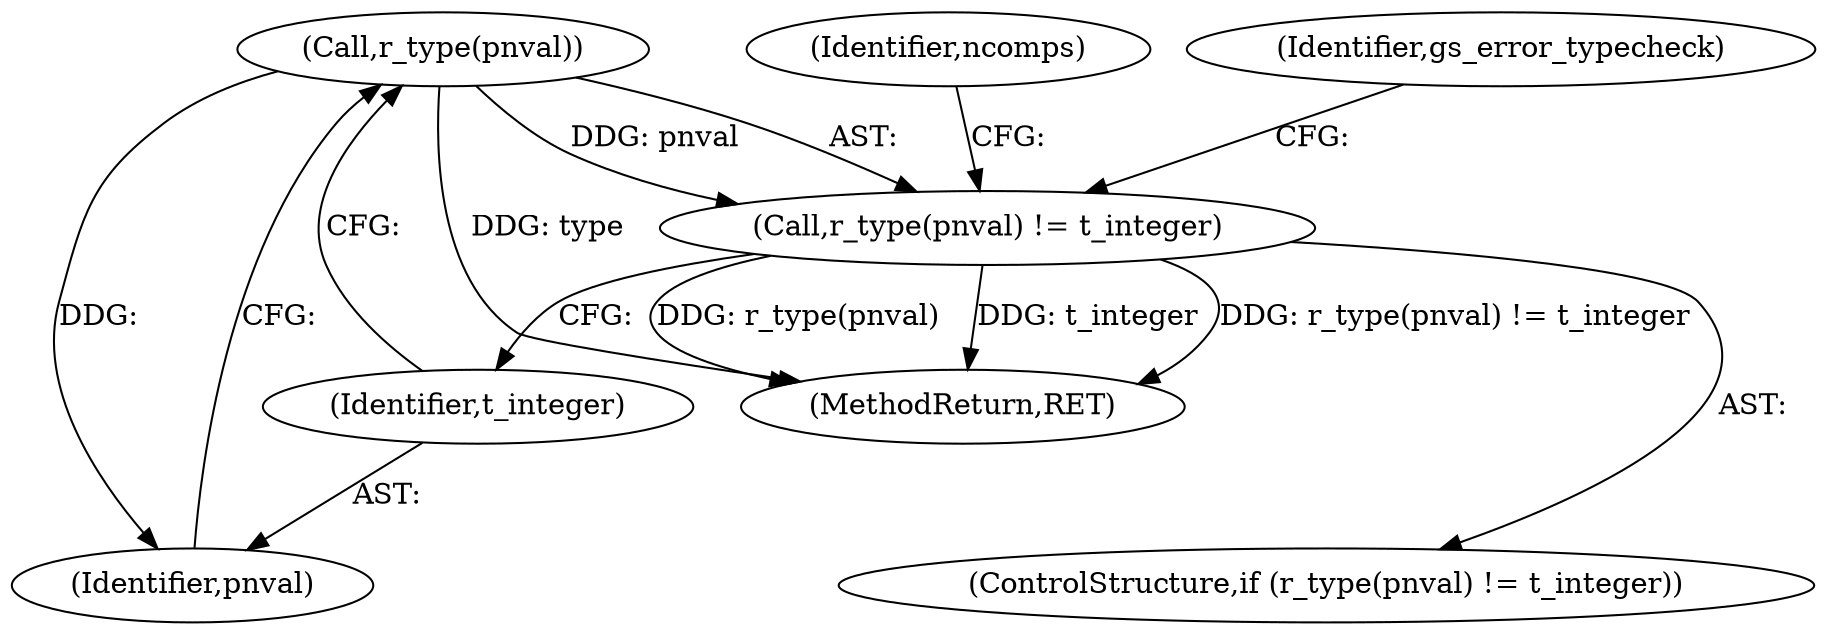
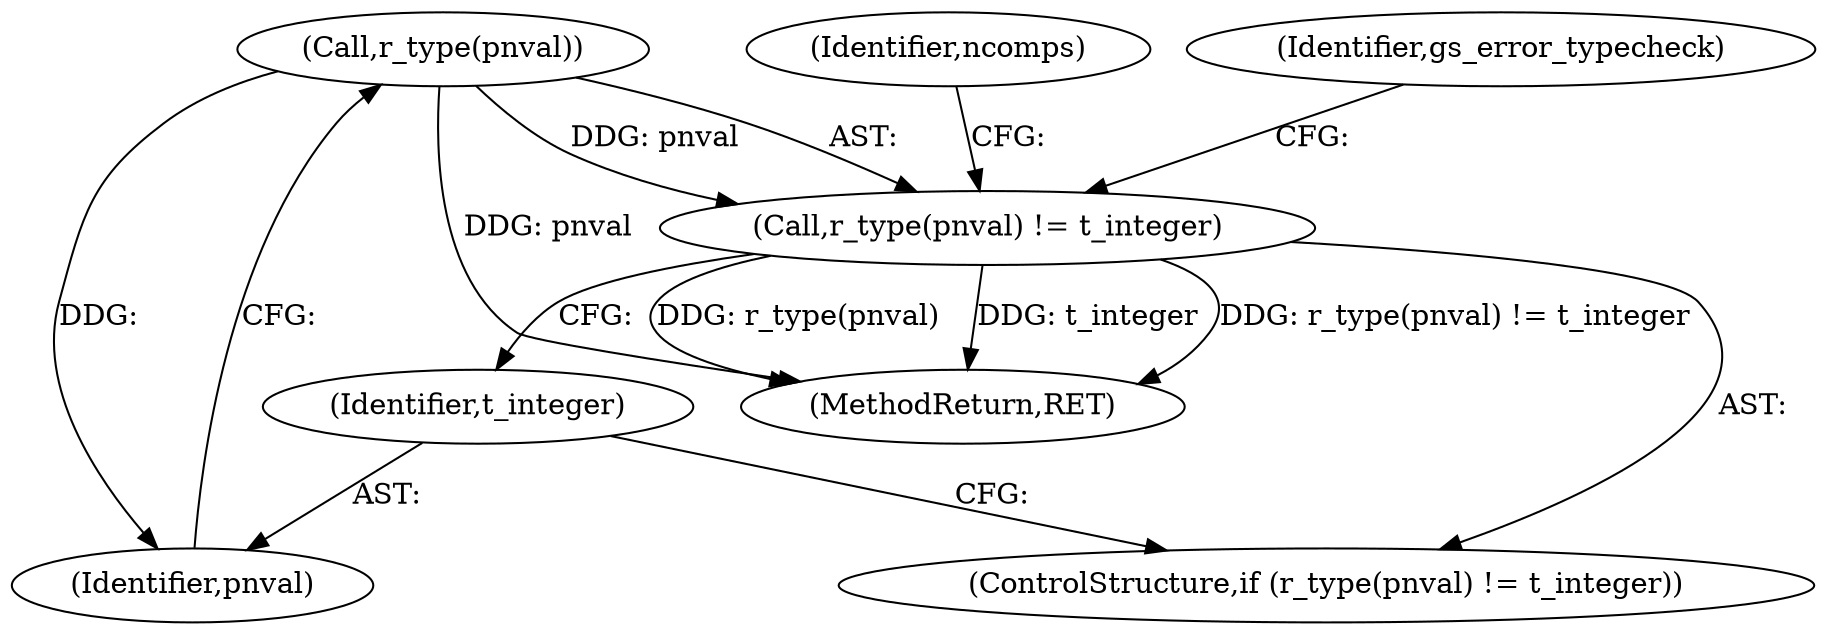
edge "(Call,r_type(pnval))" -> "(MethodReturn,RET)": label "DDG: type" -> "DDG: pnval"
edge "(Identifier,t_integer)" -> "(Call,r_type(pnval))": now "(Identifier,t_integer)" -> "(ControlStructure,if (r_type(pnval) != t_integer))"
